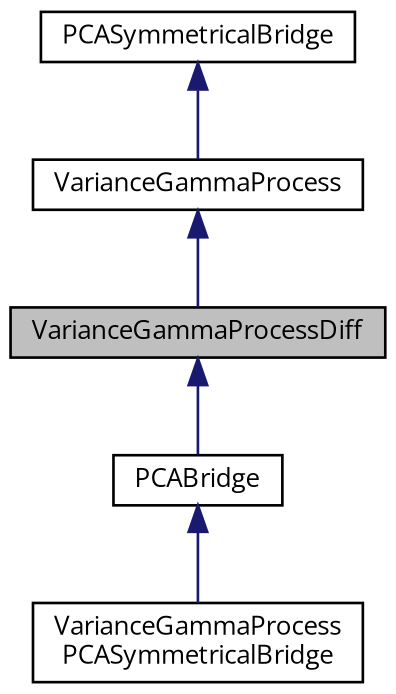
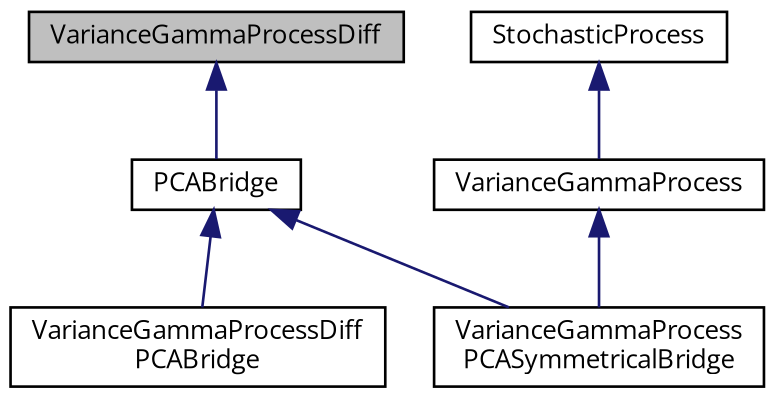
node "PCASymmetricalBridge": label "PCASymmetricalBridge" -> "StochasticProcess"
edge "VarianceGammaProcessDiff" -> "VarianceGammaProcess": now "VarianceGammaProcess PCASymmetricalBridge" -> "VarianceGammaProcess"
node "VarianceGammaProcessDiff PCABridge": added
